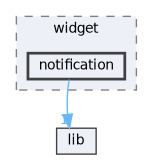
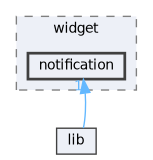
edge "notification" -> "lib": reversed
